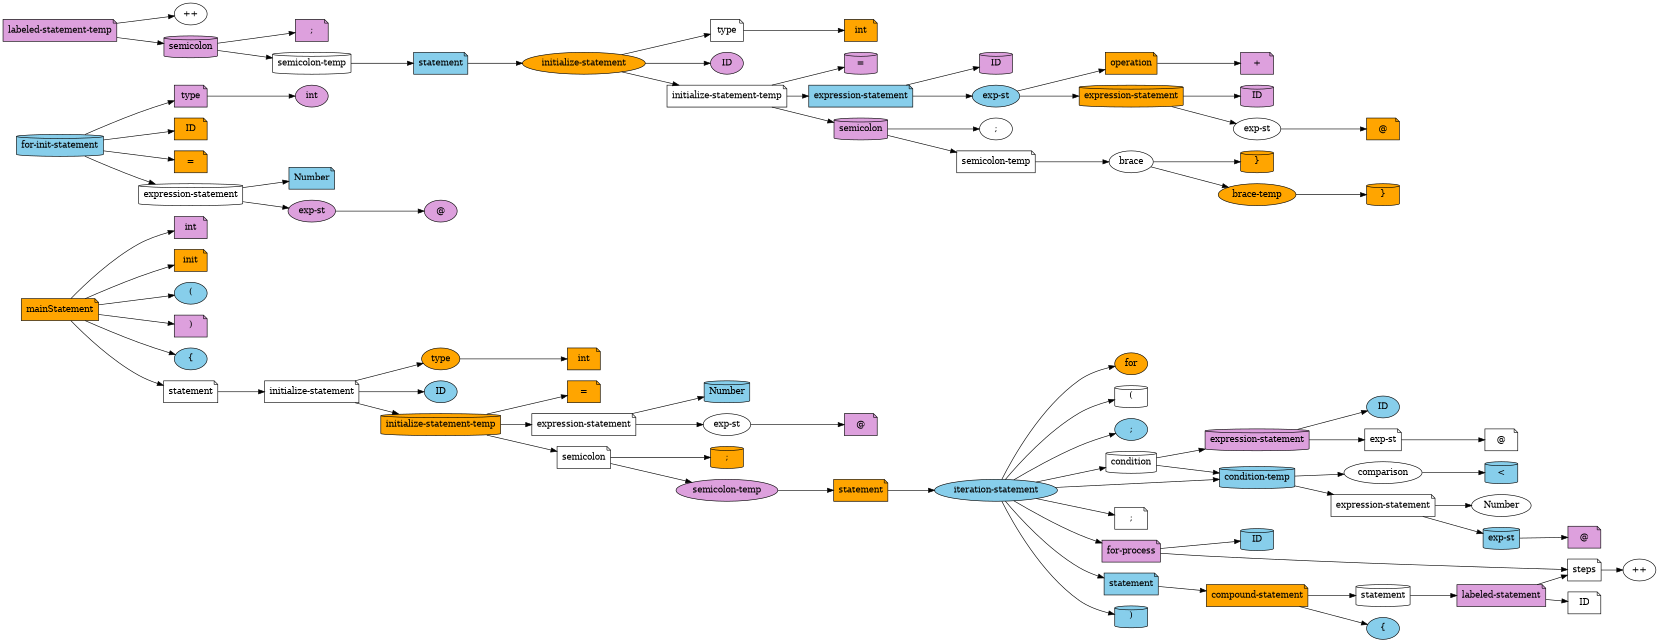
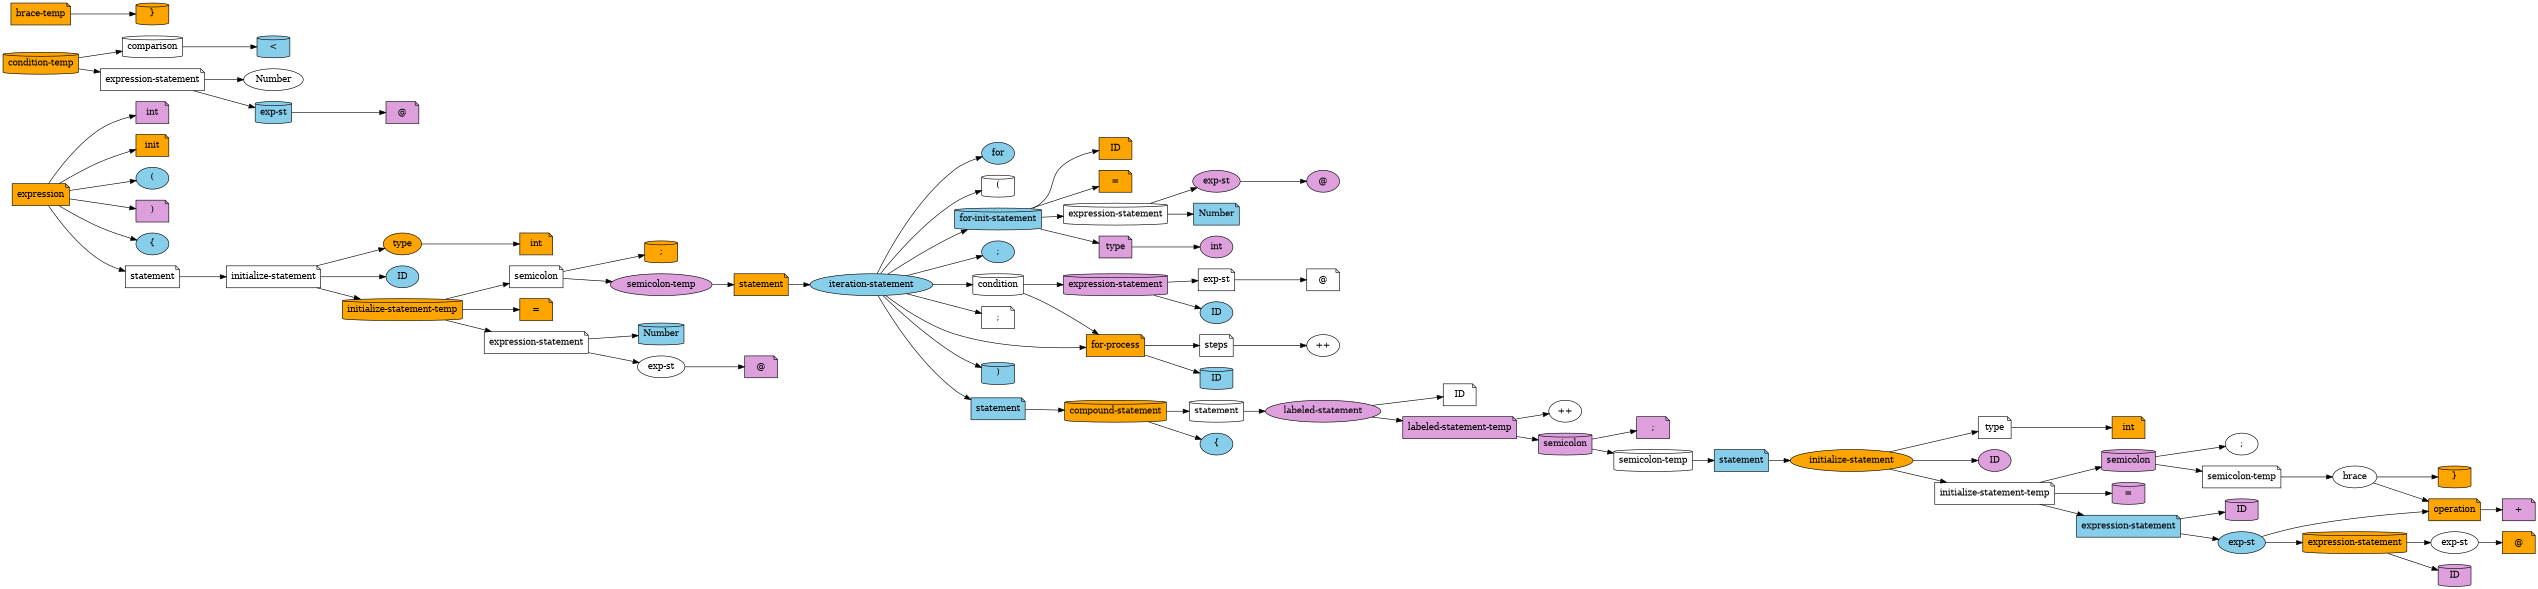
edge "brace" -> "brace-temp": now "brace" -> "operation"
node "brace-temp": shape ellipse -> note
node "mainStatement": label "mainStatement" -> "expression"
node "for": fillcolor orange -> skyblue
edge "condition" -> "condition-temp": now "condition" -> "for-process"
node "comparison": shape ellipse -> cylinder
node "condition-temp": fillcolor skyblue -> orange
edge "iteration-statement" -> "condition-temp": now "iteration-statement" -> "for-init-statement"
node "for-process": fillcolor plum -> orange
edge "labeled-statement" -> "steps": now "labeled-statement" -> "labeled-statement-temp"
node "compound-statement": shape note -> cylinder
node "labeled-statement": shape note -> ellipse
